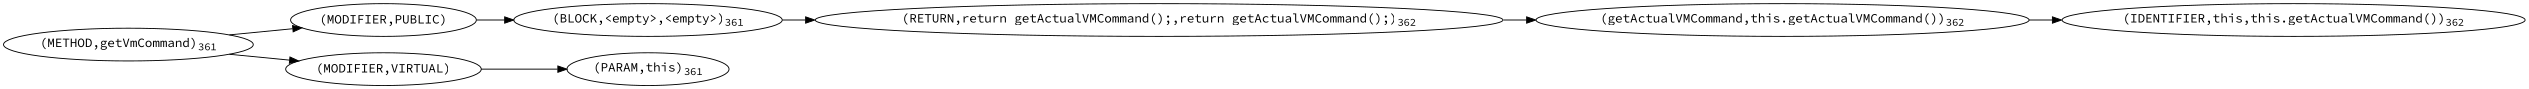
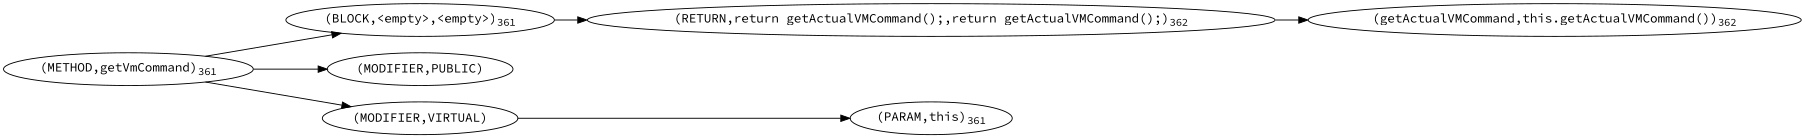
edge "(MODIFIER,PUBLIC)" -> "(BLOCK,<empty>,<empty>)": now "(METHOD,getVmCommand)" -> "(BLOCK,<empty>,<empty>)"
node "(IDENTIFIER,this,this.getActualVMCommand())": removed
